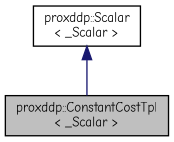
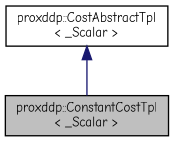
node "proxddp::Scalar < _Scalar >": label "proxddp::Scalar < _Scalar >" -> "proxddp::CostAbstractTpl < _Scalar >"
